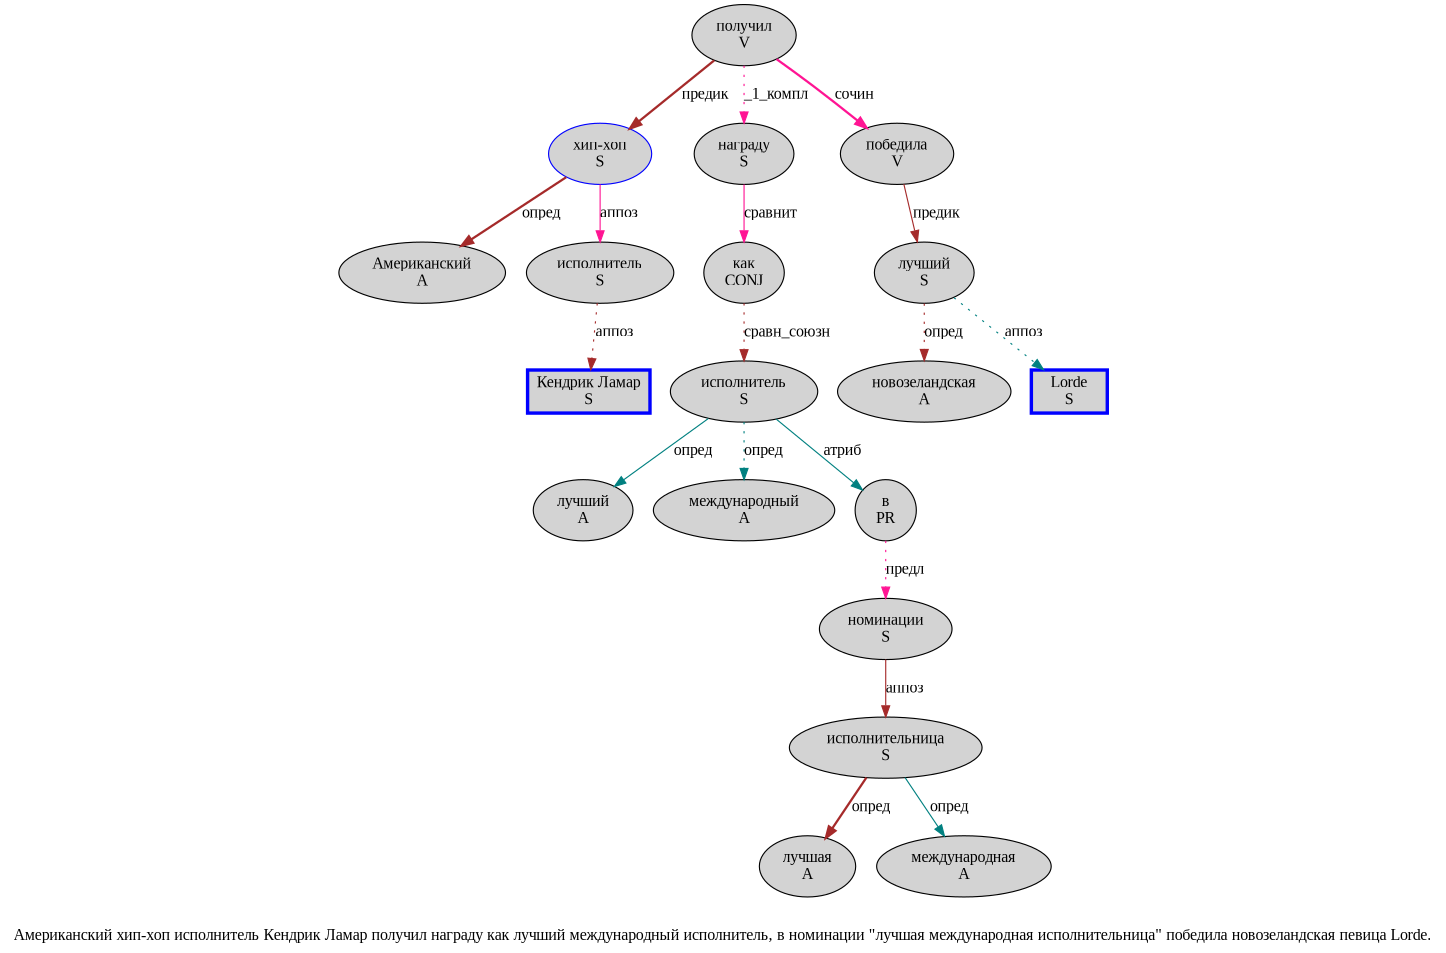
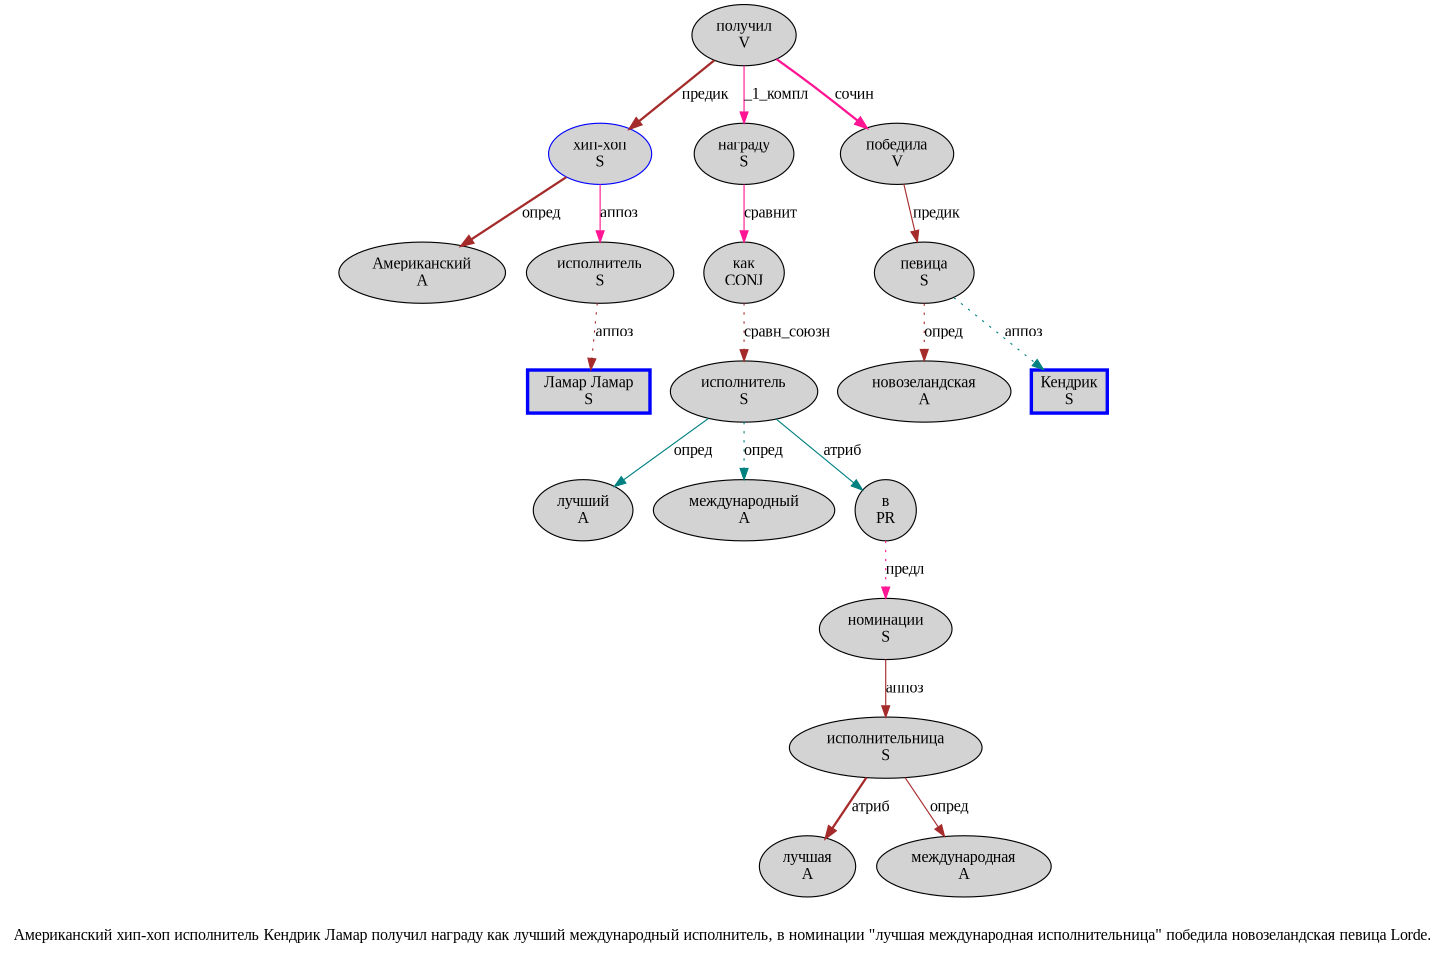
edge "получил V" -> "награду S": style dotted -> solid
node "лучший S": label "лучший S" -> "певица S"
node "Кендрик Ламар S": label "Кендрик Ламар S" -> "Ламар Ламар S"
node "Lorde S": label "Lorde S" -> "Кендрик S"
edge "исполнительница S" -> "международная A": color teal -> brown
edge "исполнительница S" -> "лучшая A": label "опред" -> "атриб"
